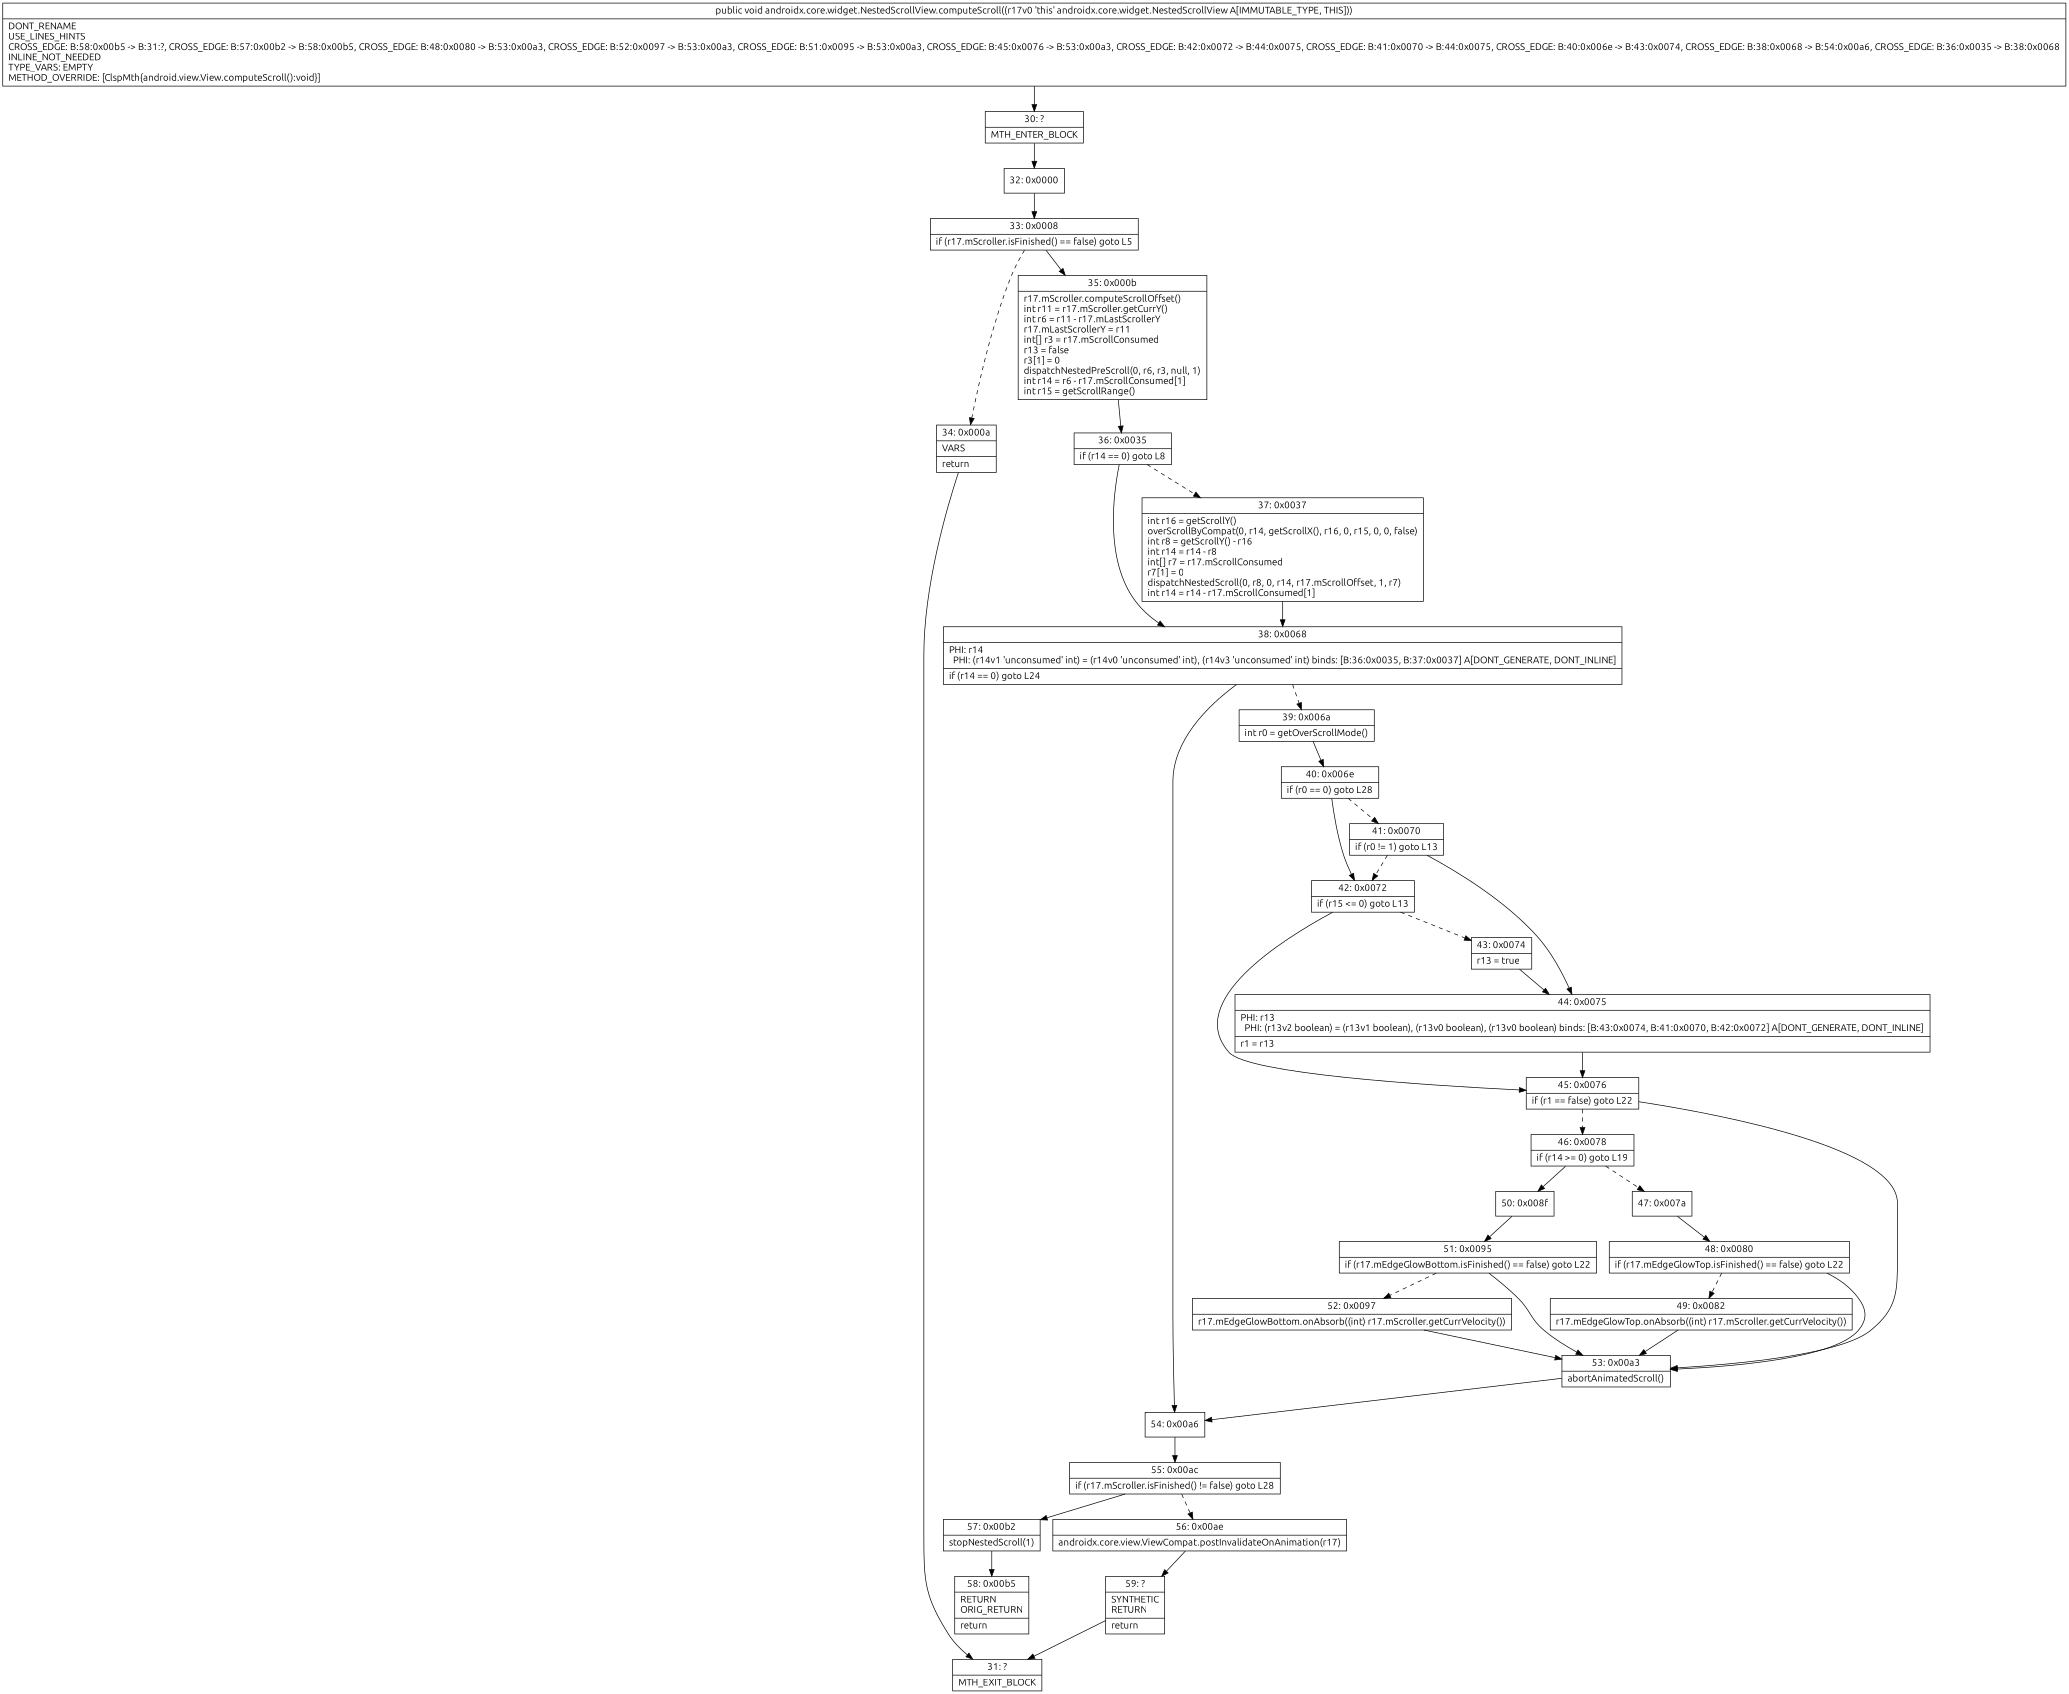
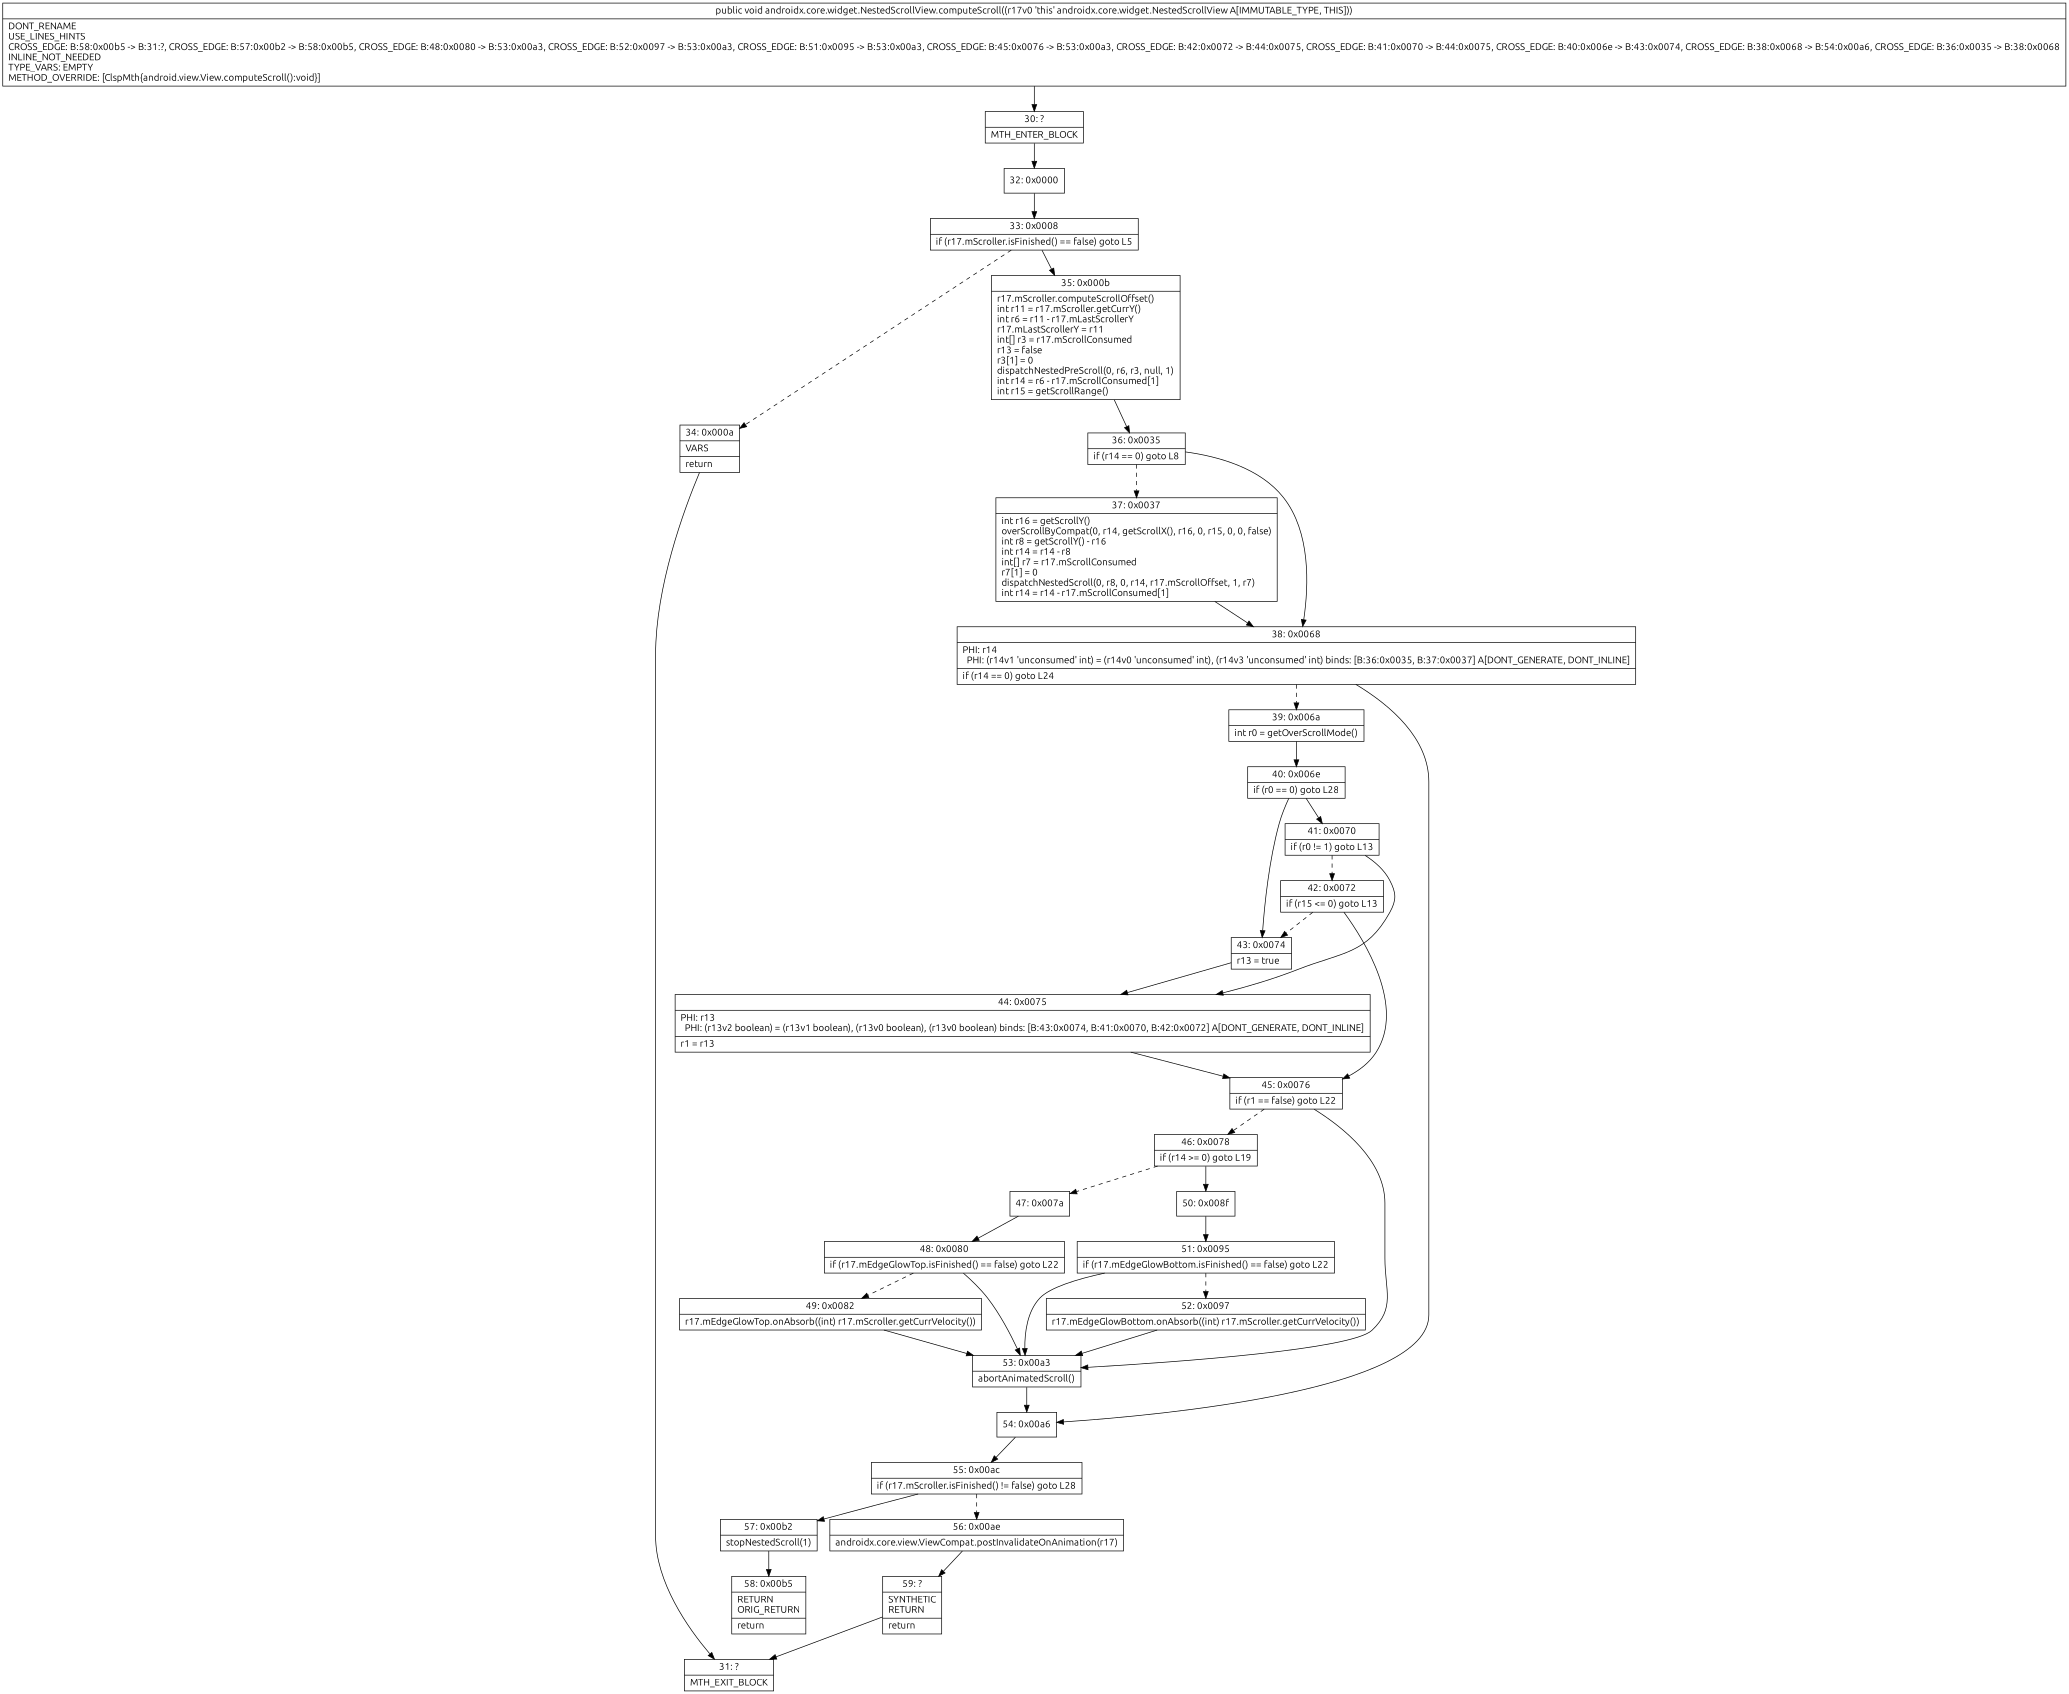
edge "40: 0x006e" -> "41: 0x0070": style dashed -> solid
edge "40: 0x006e" -> "42: 0x0072": now "40: 0x006e" -> "43: 0x0074"
